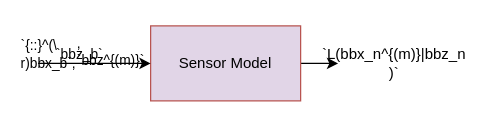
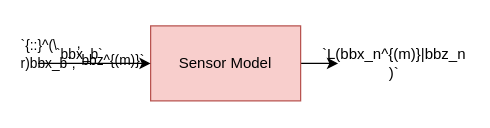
node "`bbz_b`": label "`bbz_b`" -> "`bbx_b`"
node "Sensor Model": fillcolor #e1d5e7 -> #f8cecc
